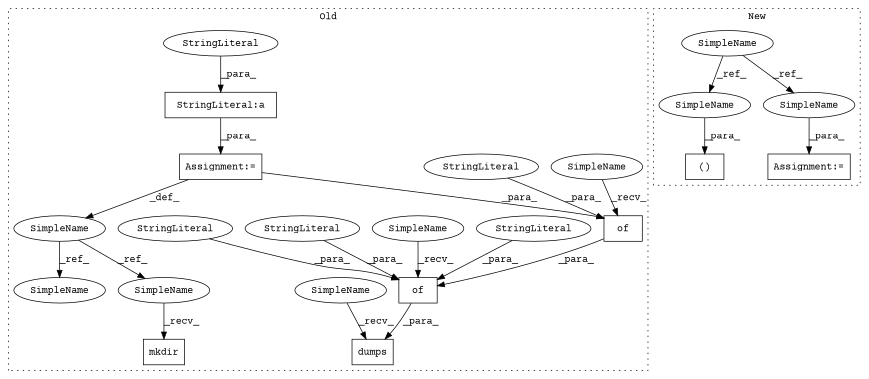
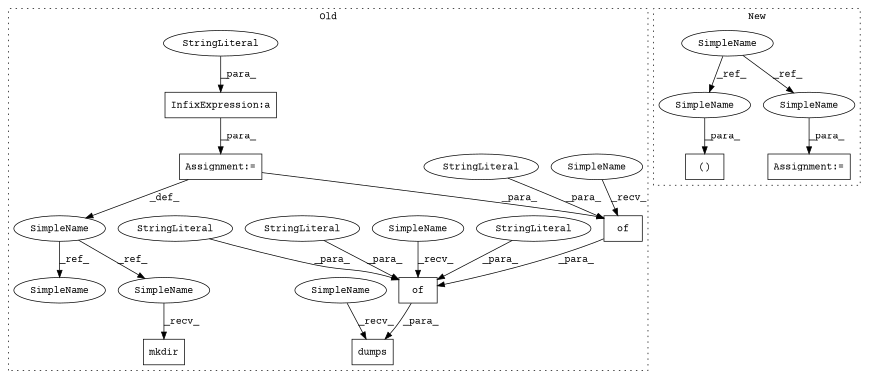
node "StringLiteral:a": label "StringLiteral:a" -> "InfixExpression:a"
